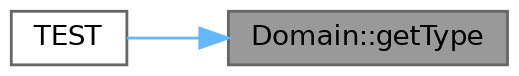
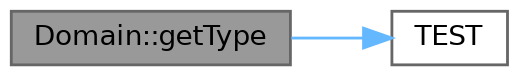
edge "TEST" -> "Domain::getType": reversed
